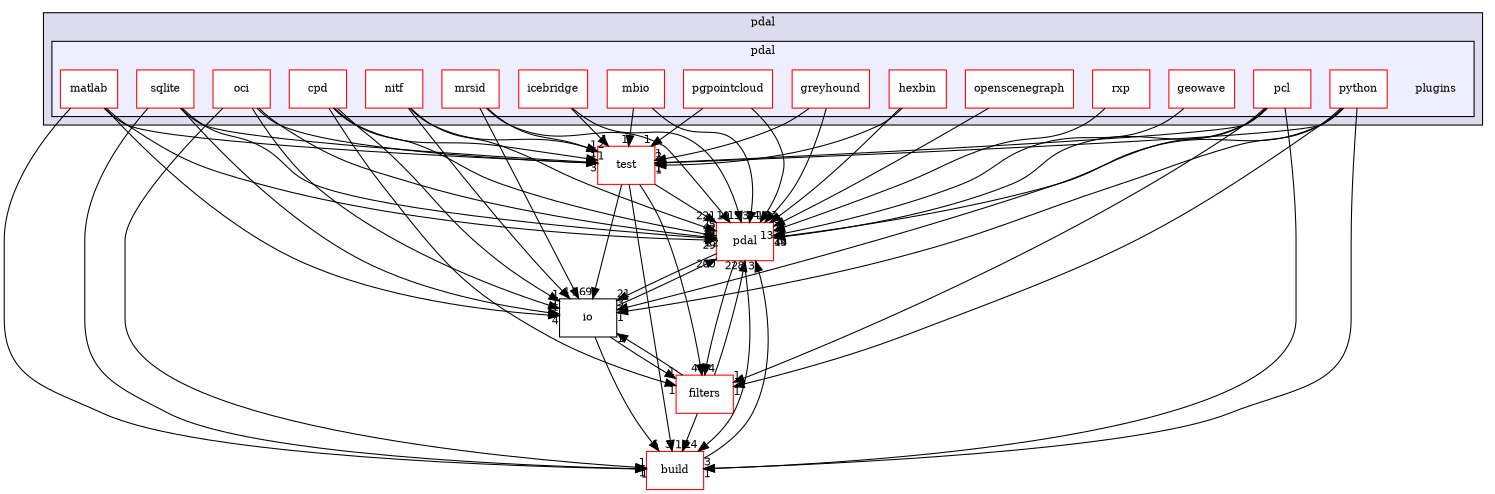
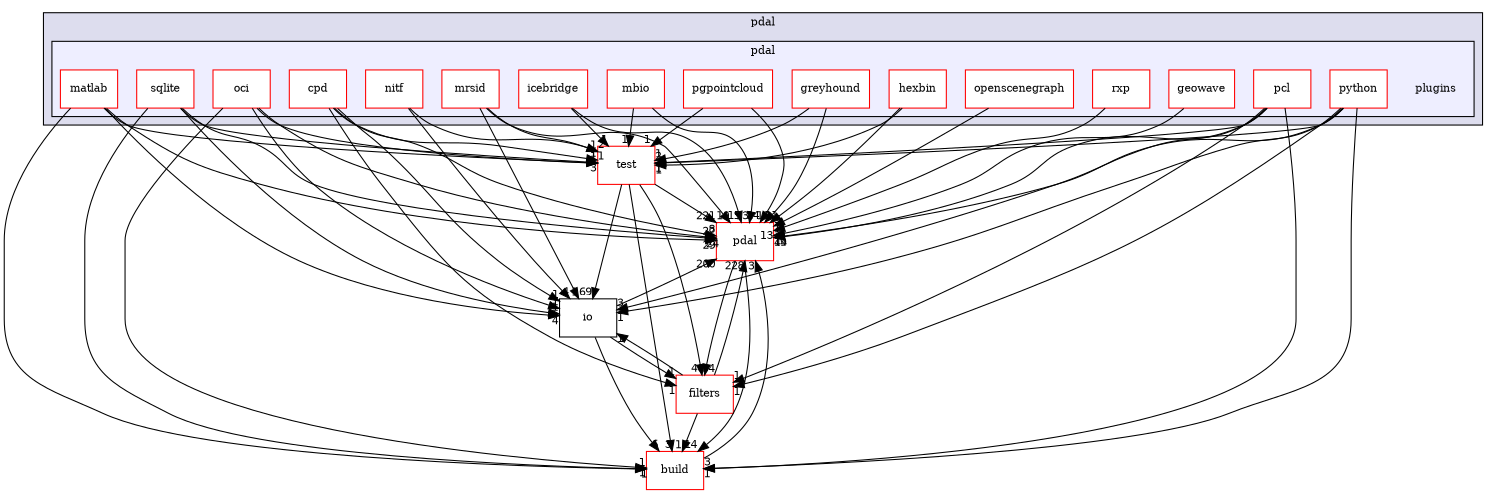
edge "nitf" -> "pdal": removed
edge "pdal" -> "io": removed
